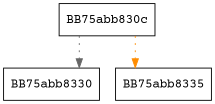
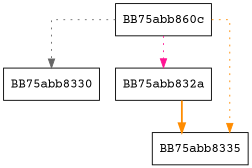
node "BB75abb830c": label "BB75abb830c" -> "BB75abb860c"
node "BB75abb832a": added
